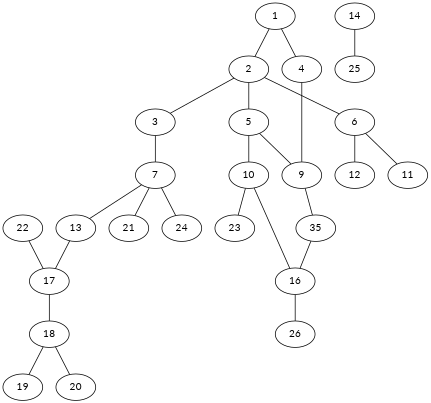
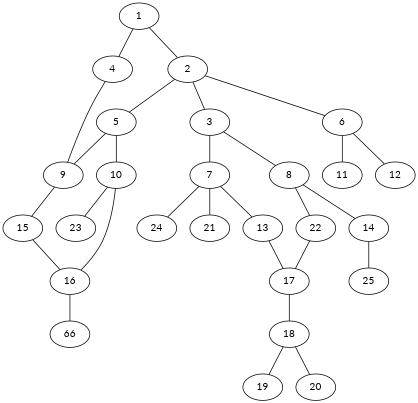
node "8": added
node "35": label "35" -> "15"
node "26": label "26" -> "66"
